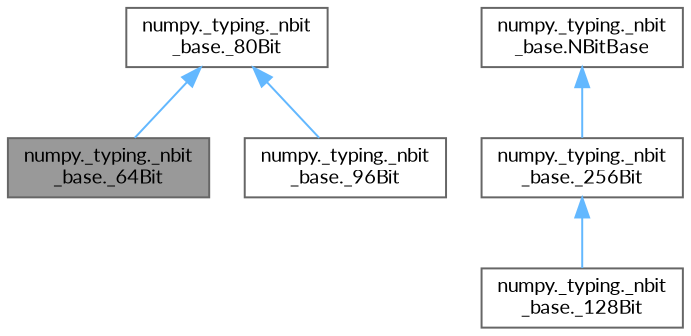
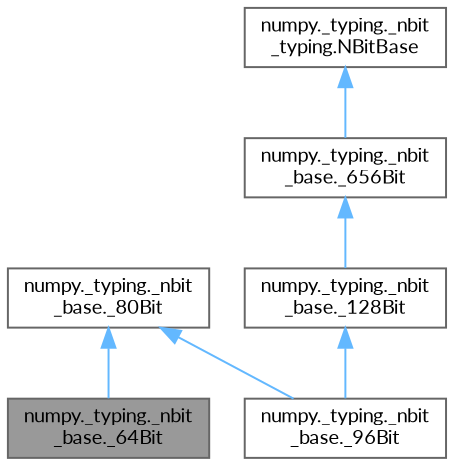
node "numpy._typing._nbit _base.NBitBase": label "numpy._typing._nbit _base.NBitBase" -> "numpy._typing._nbit _typing.NBitBase"
node "numpy._typing._nbit _base._256Bit": label "numpy._typing._nbit _base._256Bit" -> "numpy._typing._nbit _base._656Bit"
edge "numpy._typing._nbit _base._96Bit" -> "numpy._typing._nbit _base._128Bit": added
